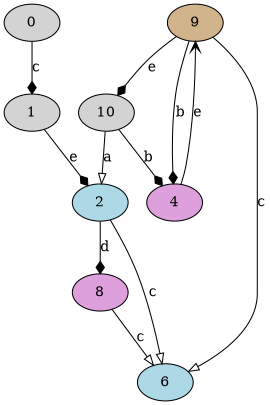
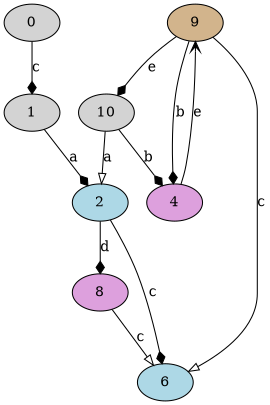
edge "1" -> "2": label "e" -> "a"
edge "2" -> "6": arrowhead onormal -> diamond
